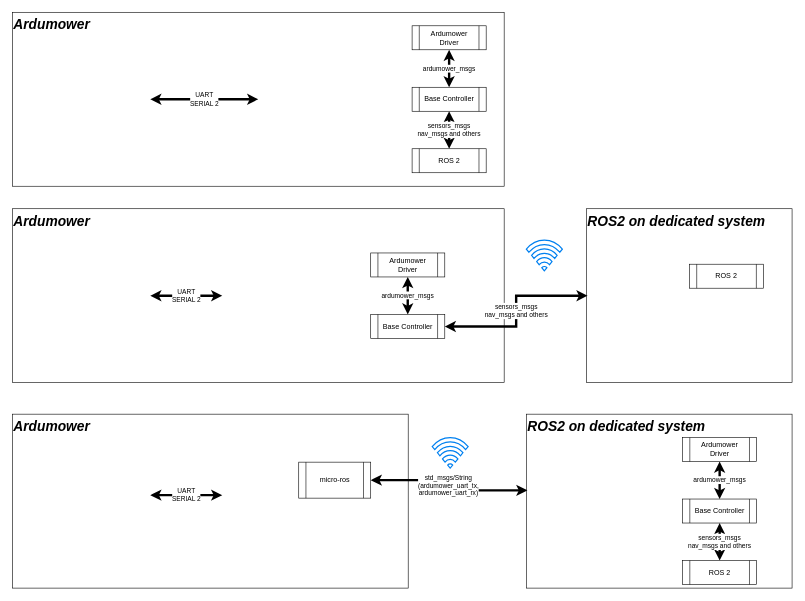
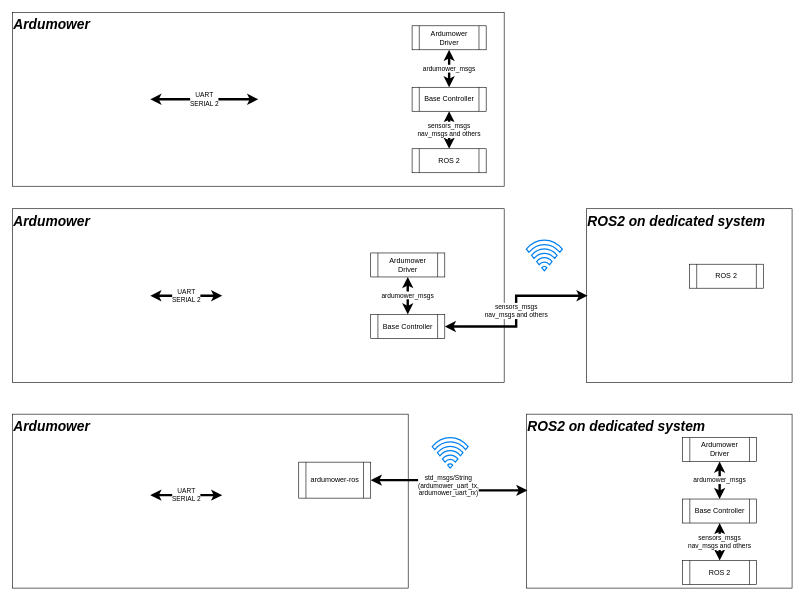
node "micro-ros": label "micro-ros" -> "ardumower-ros"
